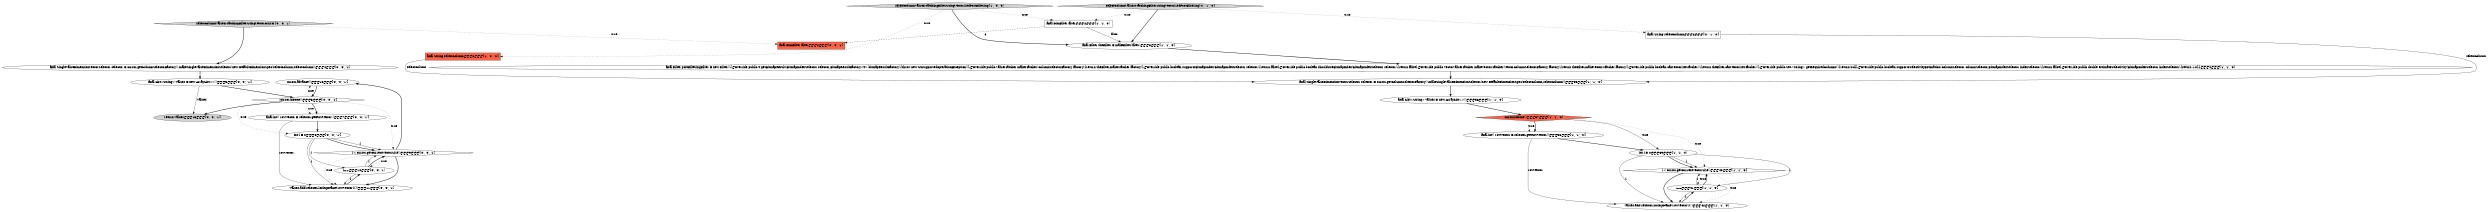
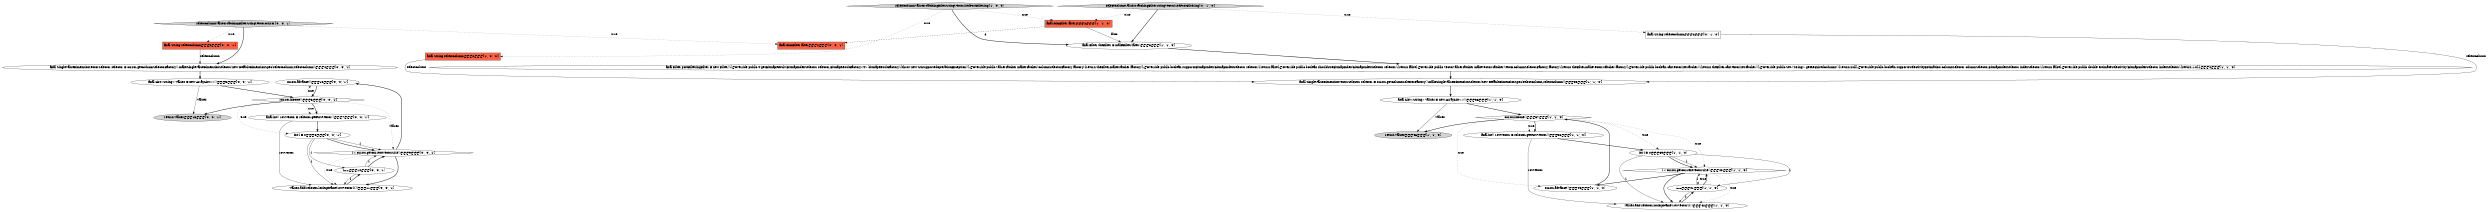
node "final DimFilter filter@@@2@@@['1', '1', '0']": fillcolor white -> tomato
node "final String selectColumn@@@2@@@['0', '0', '1']": added
node "!cursor.isDone()@@@37@@@['1', '1', '0']": fillcolor tomato -> white
edge "!cursor.isDone()@@@37@@@['1', '1', '0']" -> "int i = 0@@@39@@@['1', '1', '0']": style solid -> dotted
edge "!cursor.isDone()@@@6@@@['0', '0', '1']" -> "i < cursor.getCurrentVectorSize()@@@9@@@['0', '0', '1']": label "true" -> "values"
node "return values@@@46@@@['1', '1', '0']": added
edge "i < cursor.getCurrentVectorSize()@@@9@@@['0', '0', '1']" -> "i++@@@10@@@['0', '0', '1']": removed, label "true"
node "cursor.advance()@@@44@@@['1', '1', '0']": added
